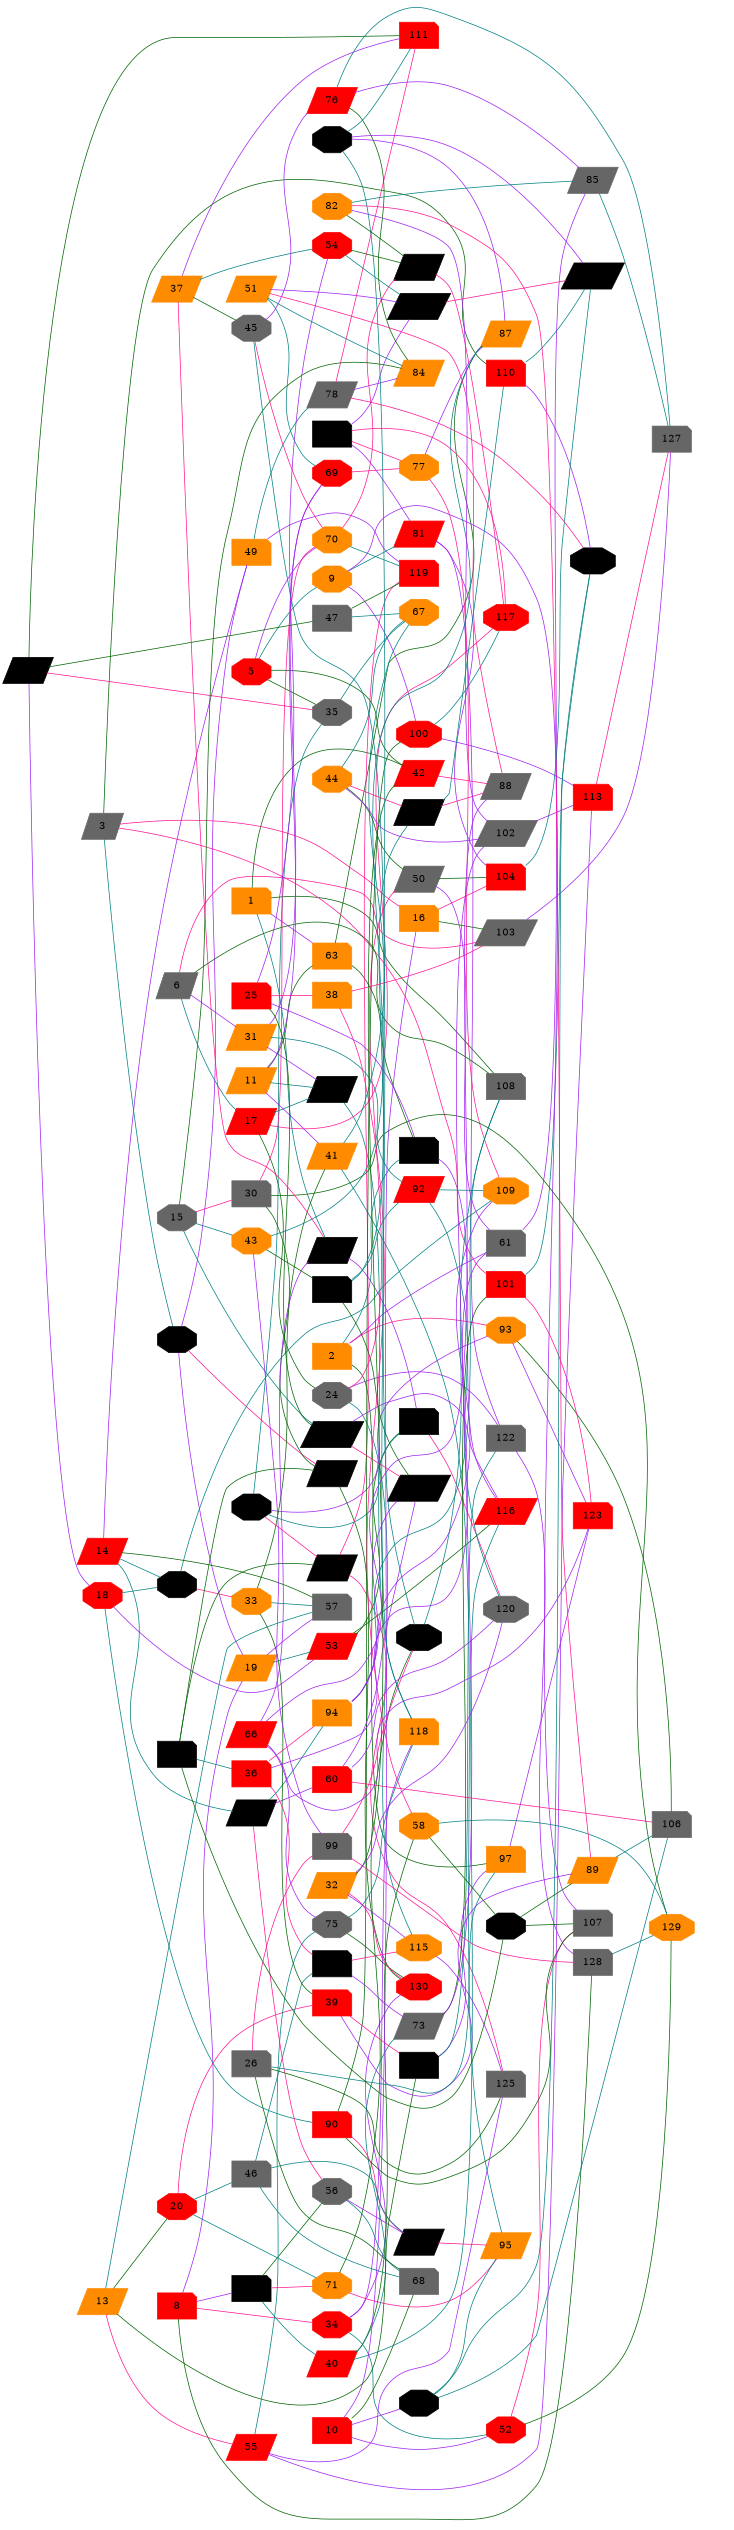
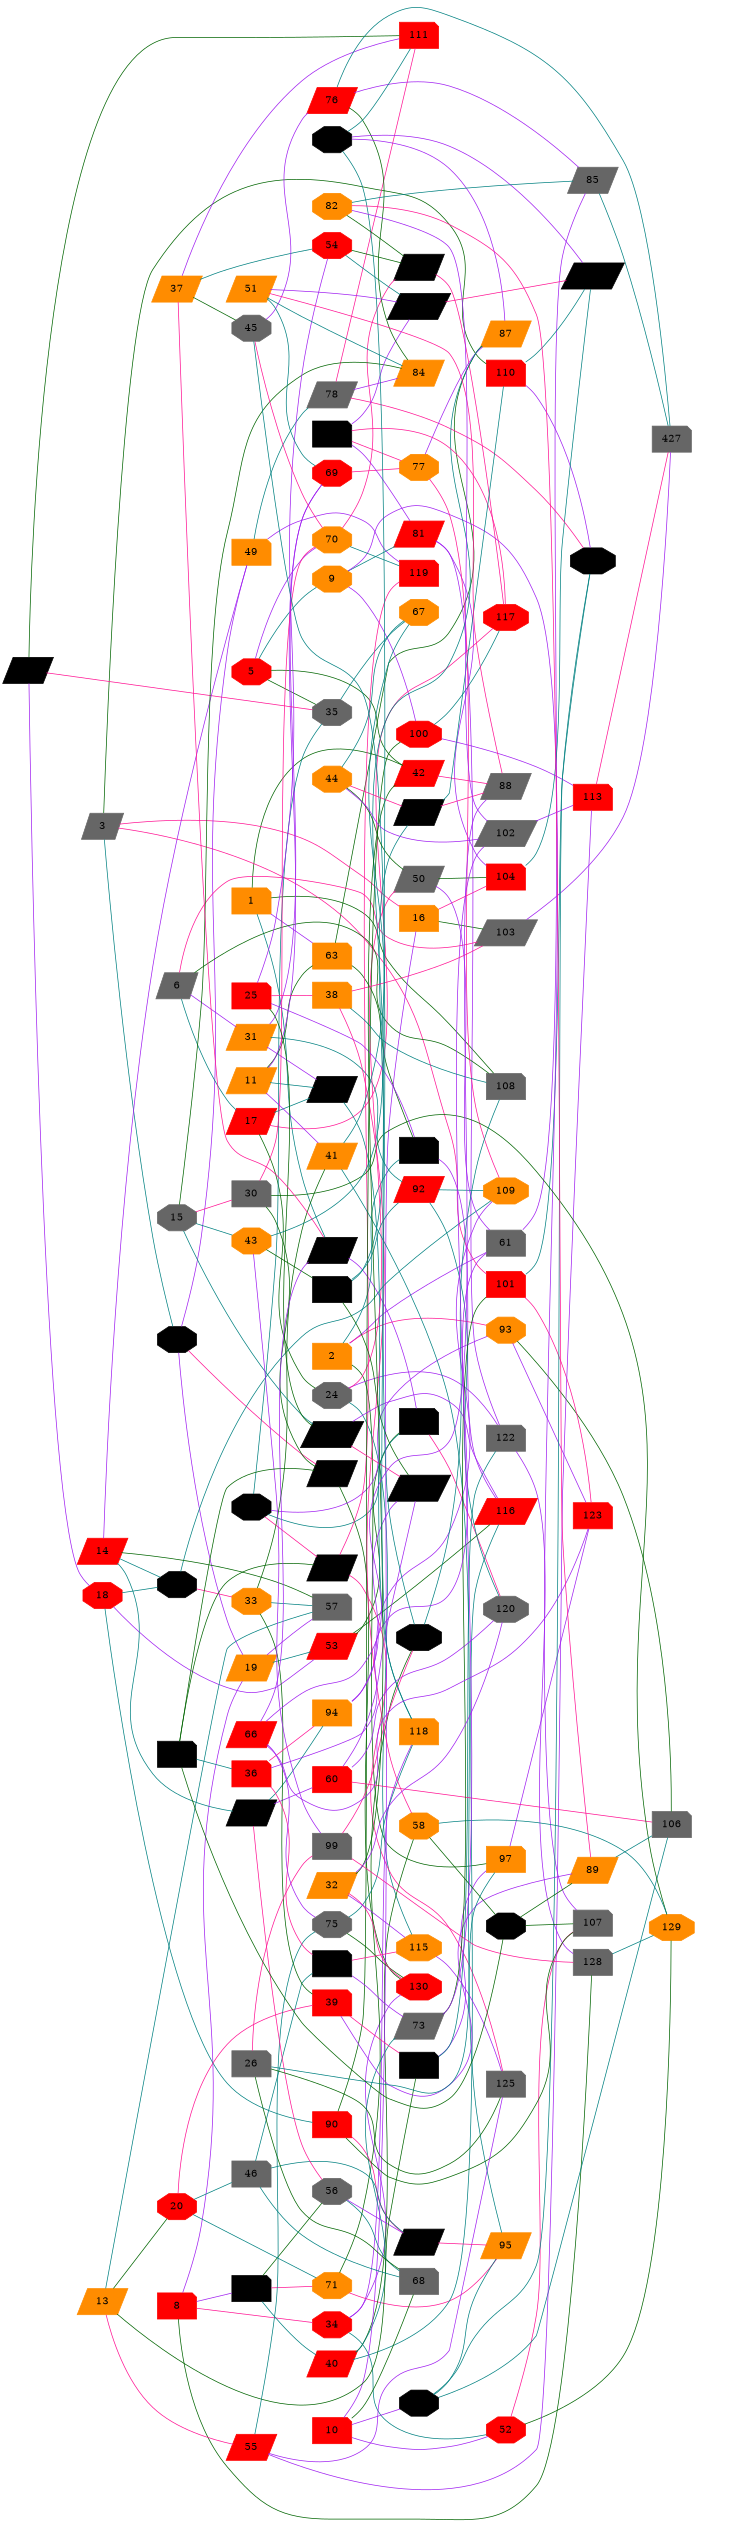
node "127": label "127" -> "427"
node "47": removed
edge "108" -- "94": now "108" -- "38"
